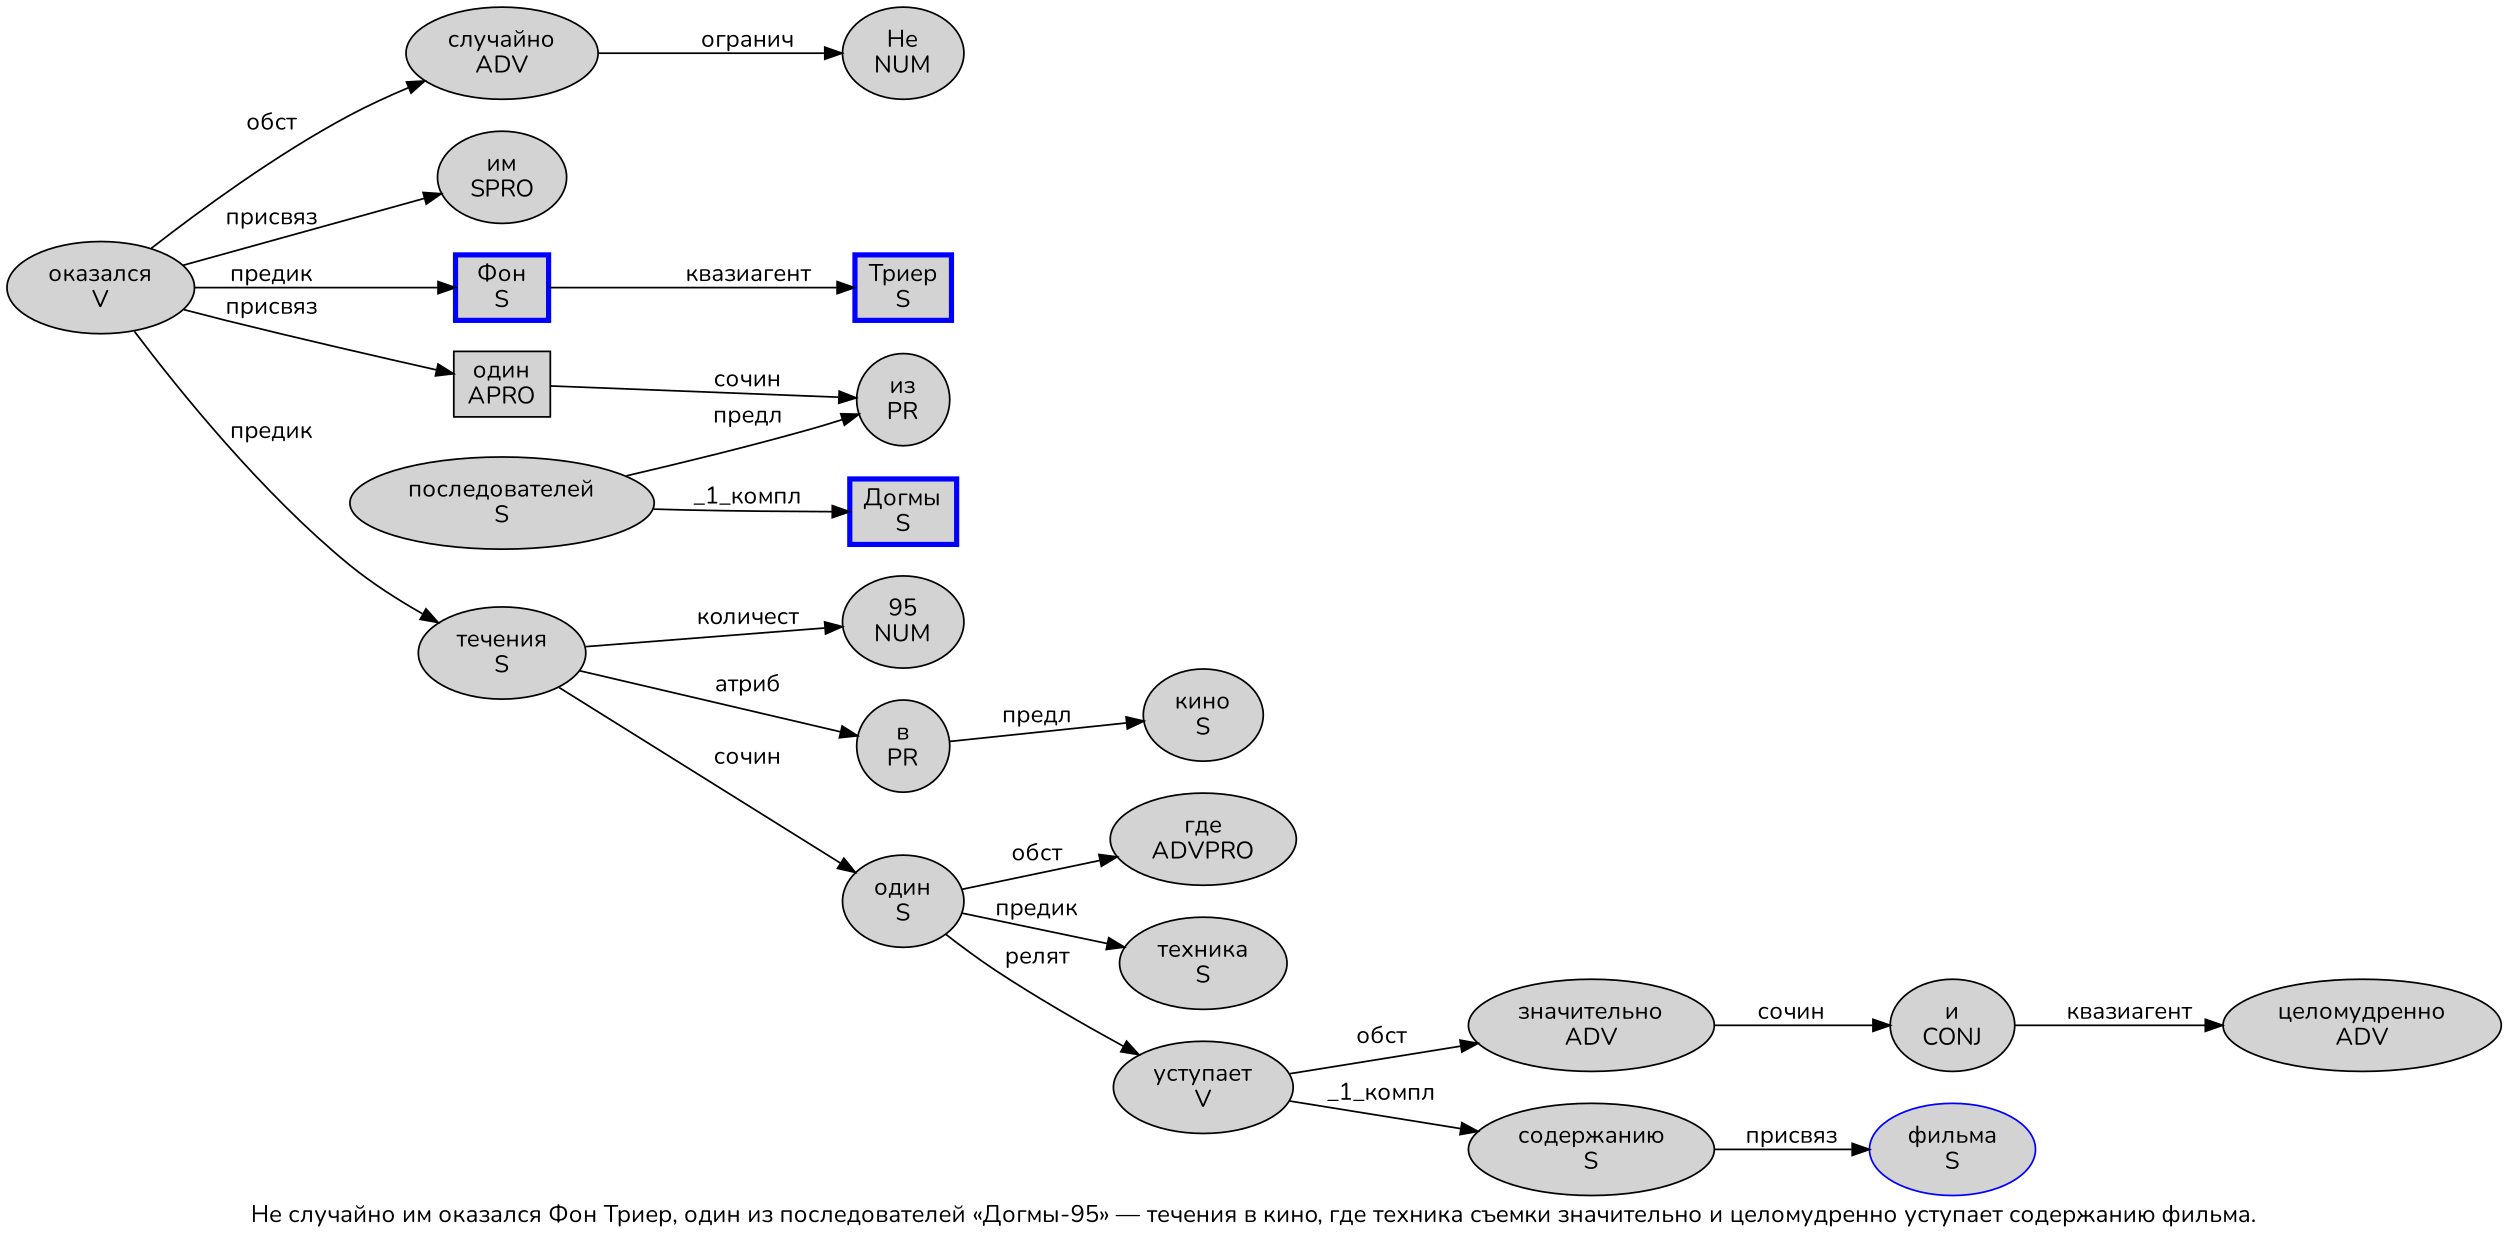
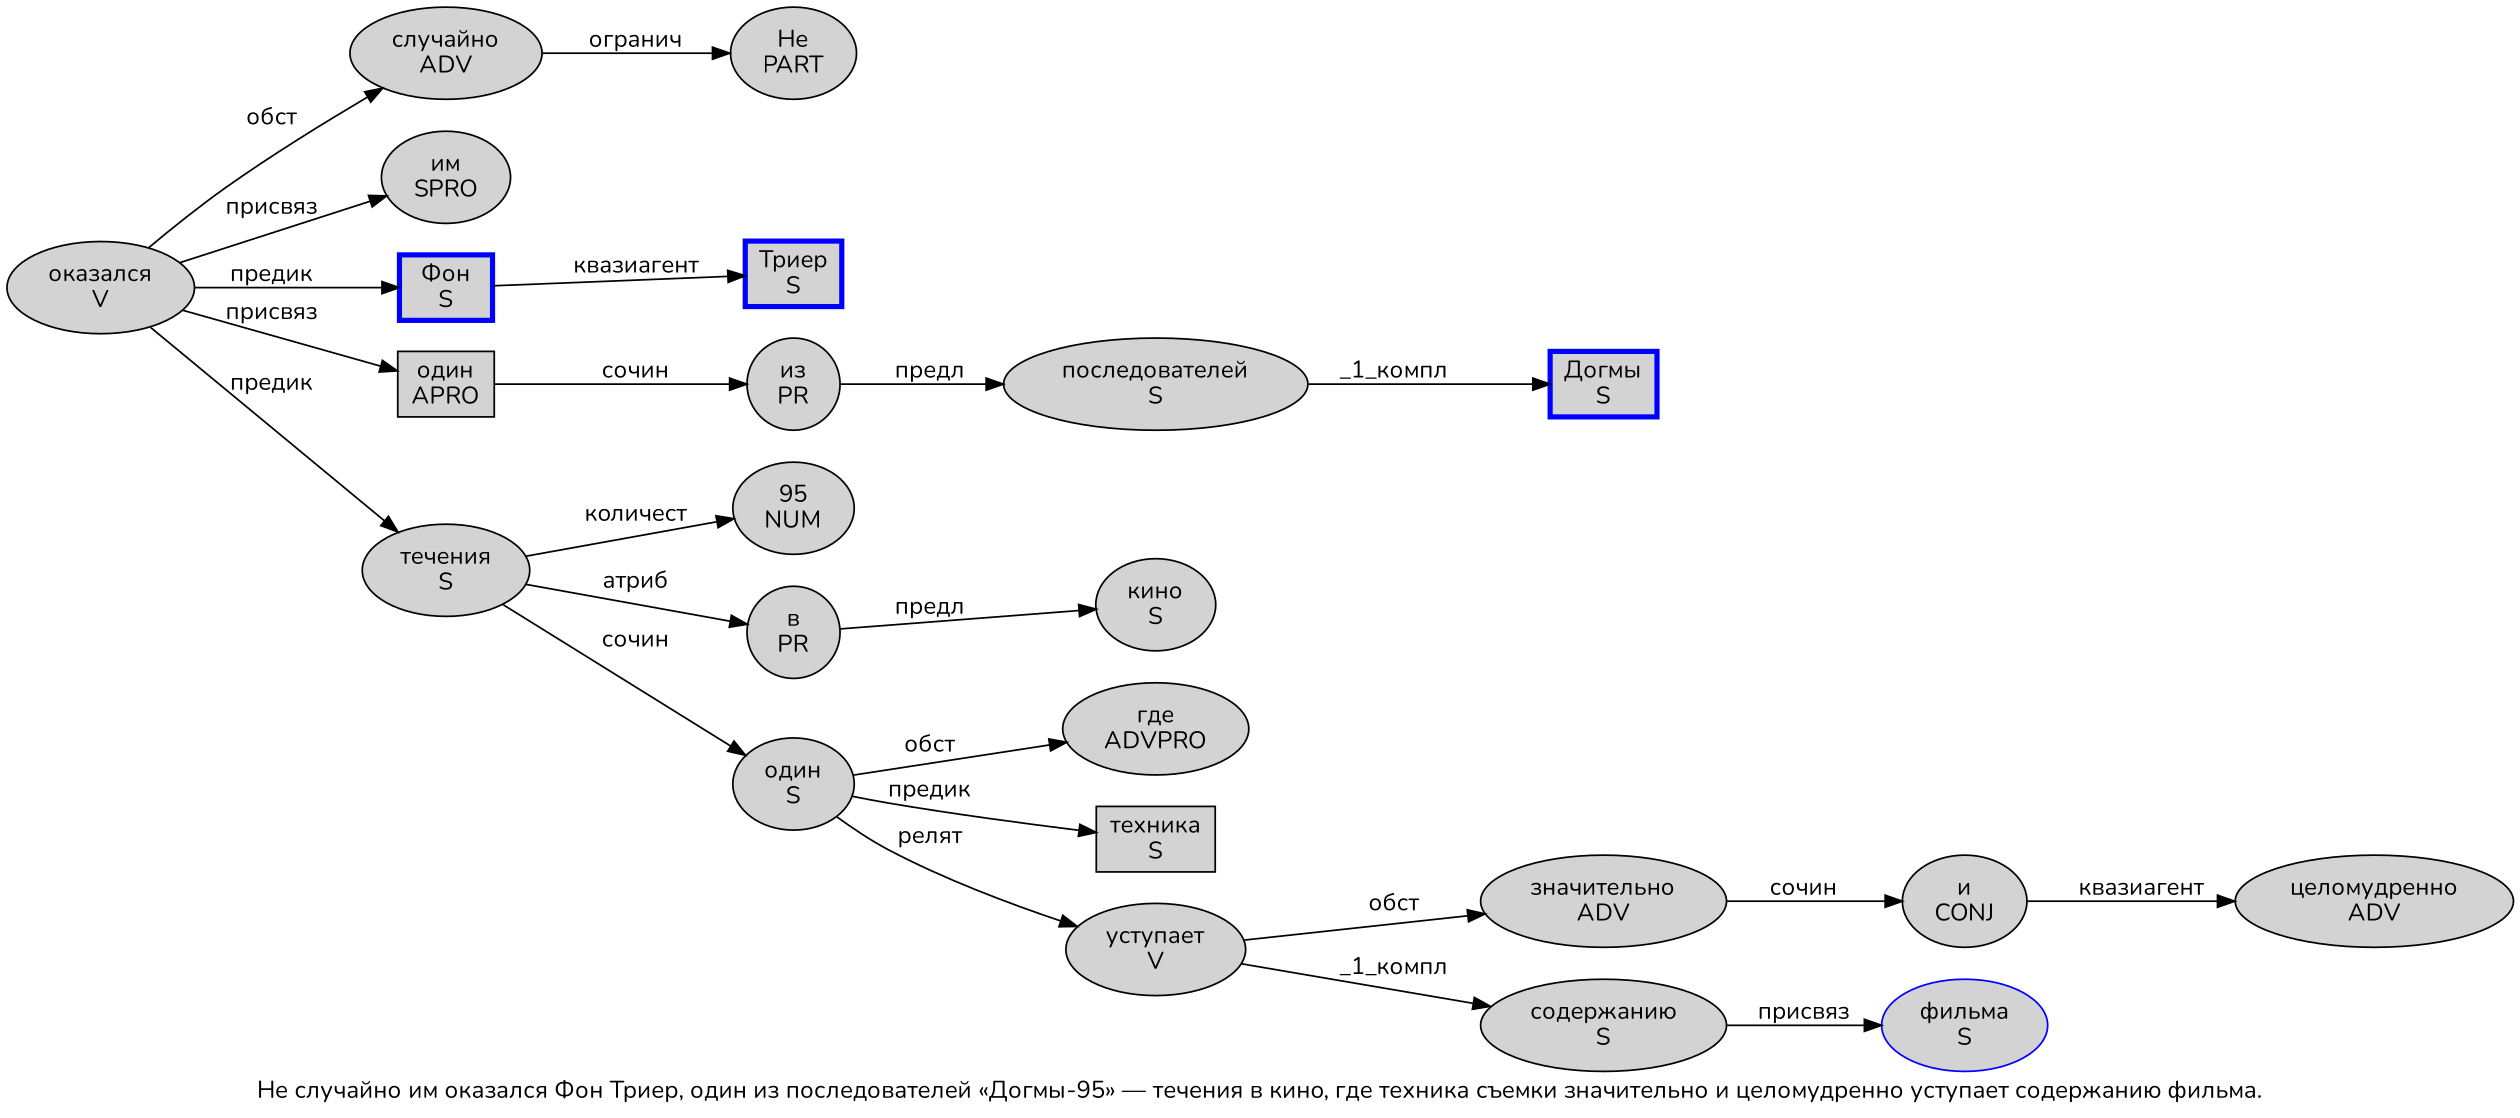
node "Не NUM": label "Не NUM" -> "Не PART"
edge "последователей S" -> "из PR": reversed
node "техника S": shape ellipse -> box
